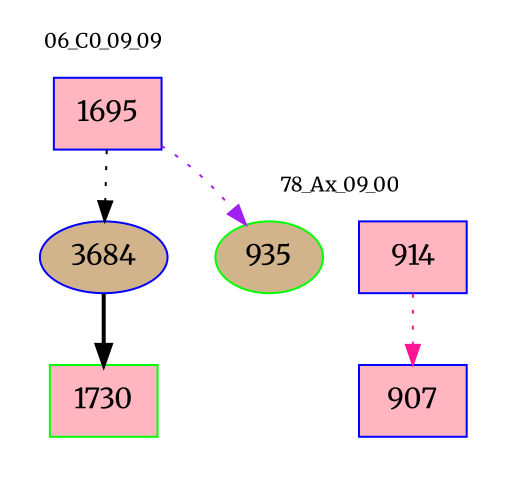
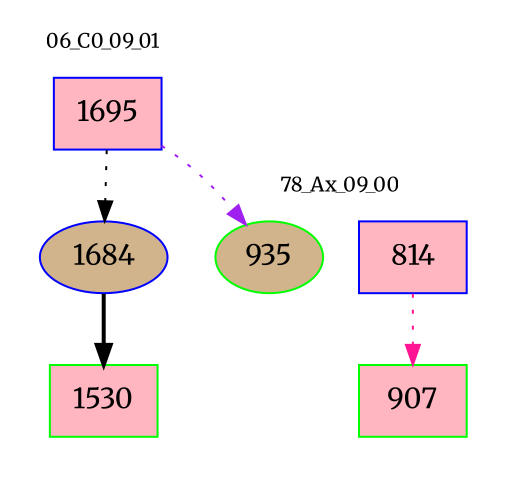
cluster "06_C0_09_09": label "06_C0_09_09" -> "06_C0_09_01"
node "3684": label "3684" -> "1684"
node "914": label "914" -> "814"
node "1730": label "1730" -> "1530"
node "907": color blue -> green
